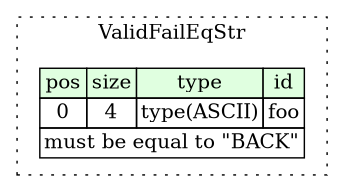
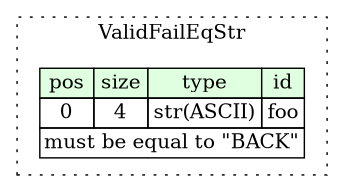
node "pos": text "type(ASCII)" -> "str(ASCII)"
